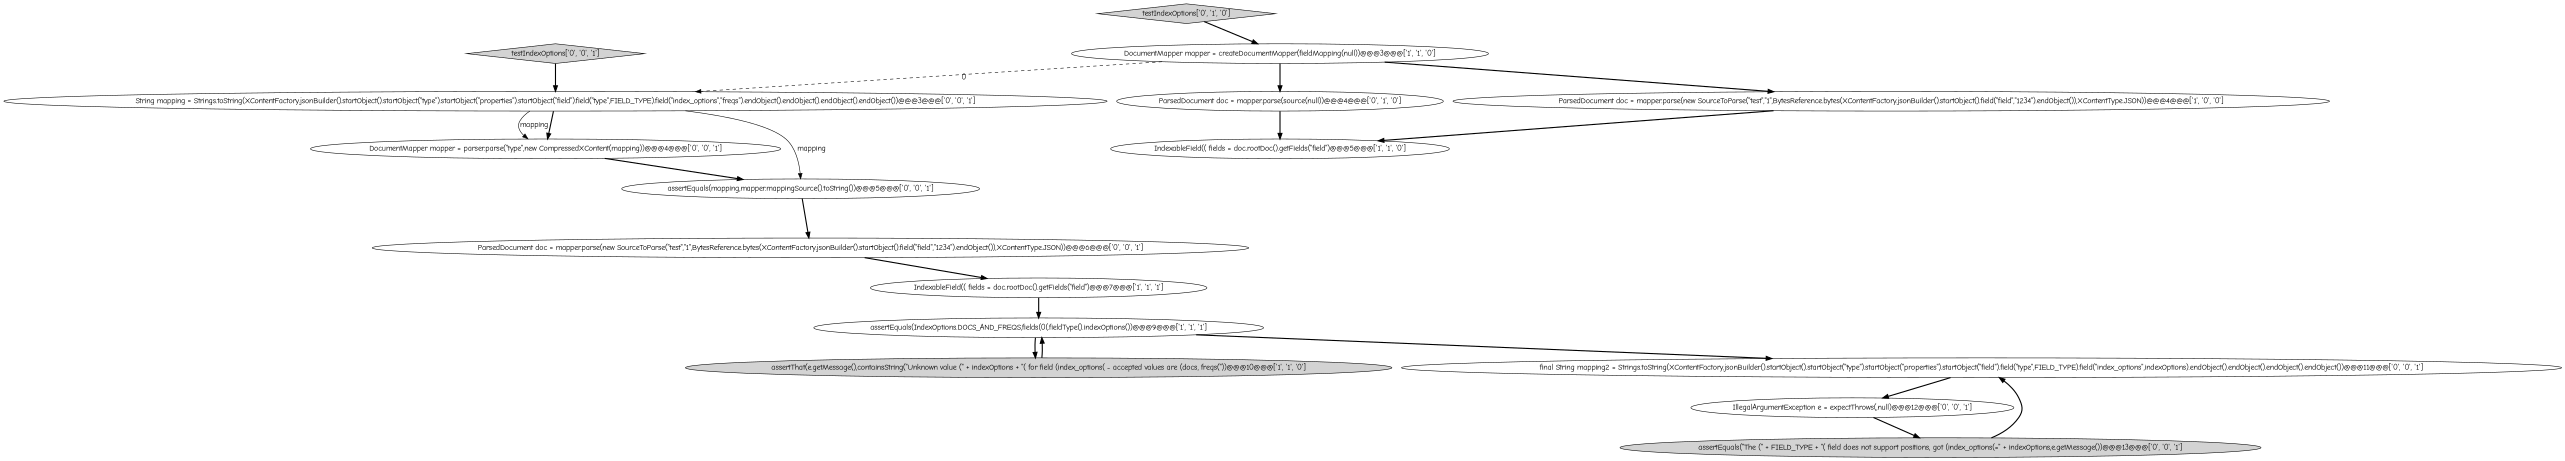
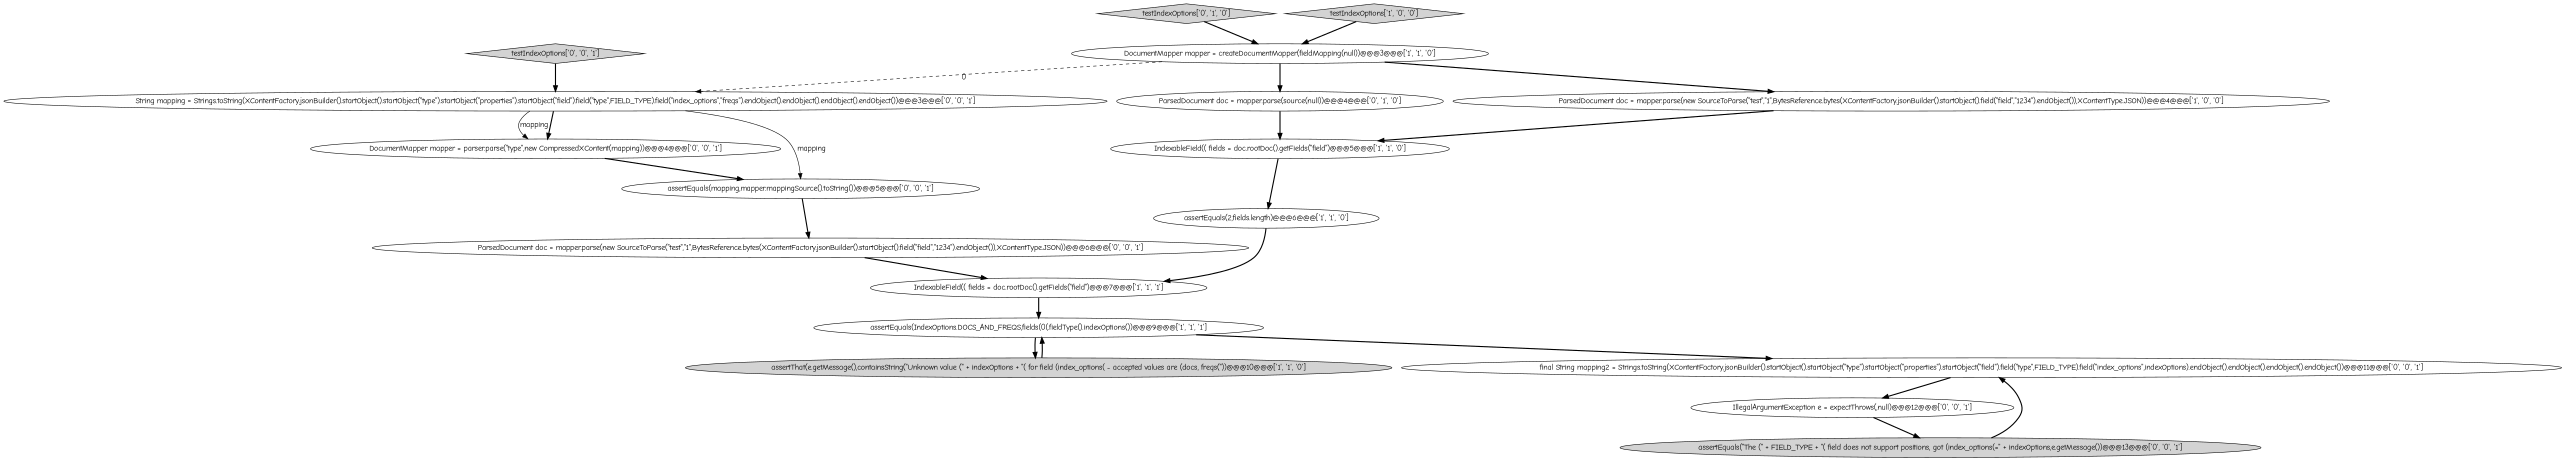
node "testIndexOptions['1', '0', '0']": added
node "assertEquals(2,fields.length)@@@6@@@['1', '1', '0']": added
